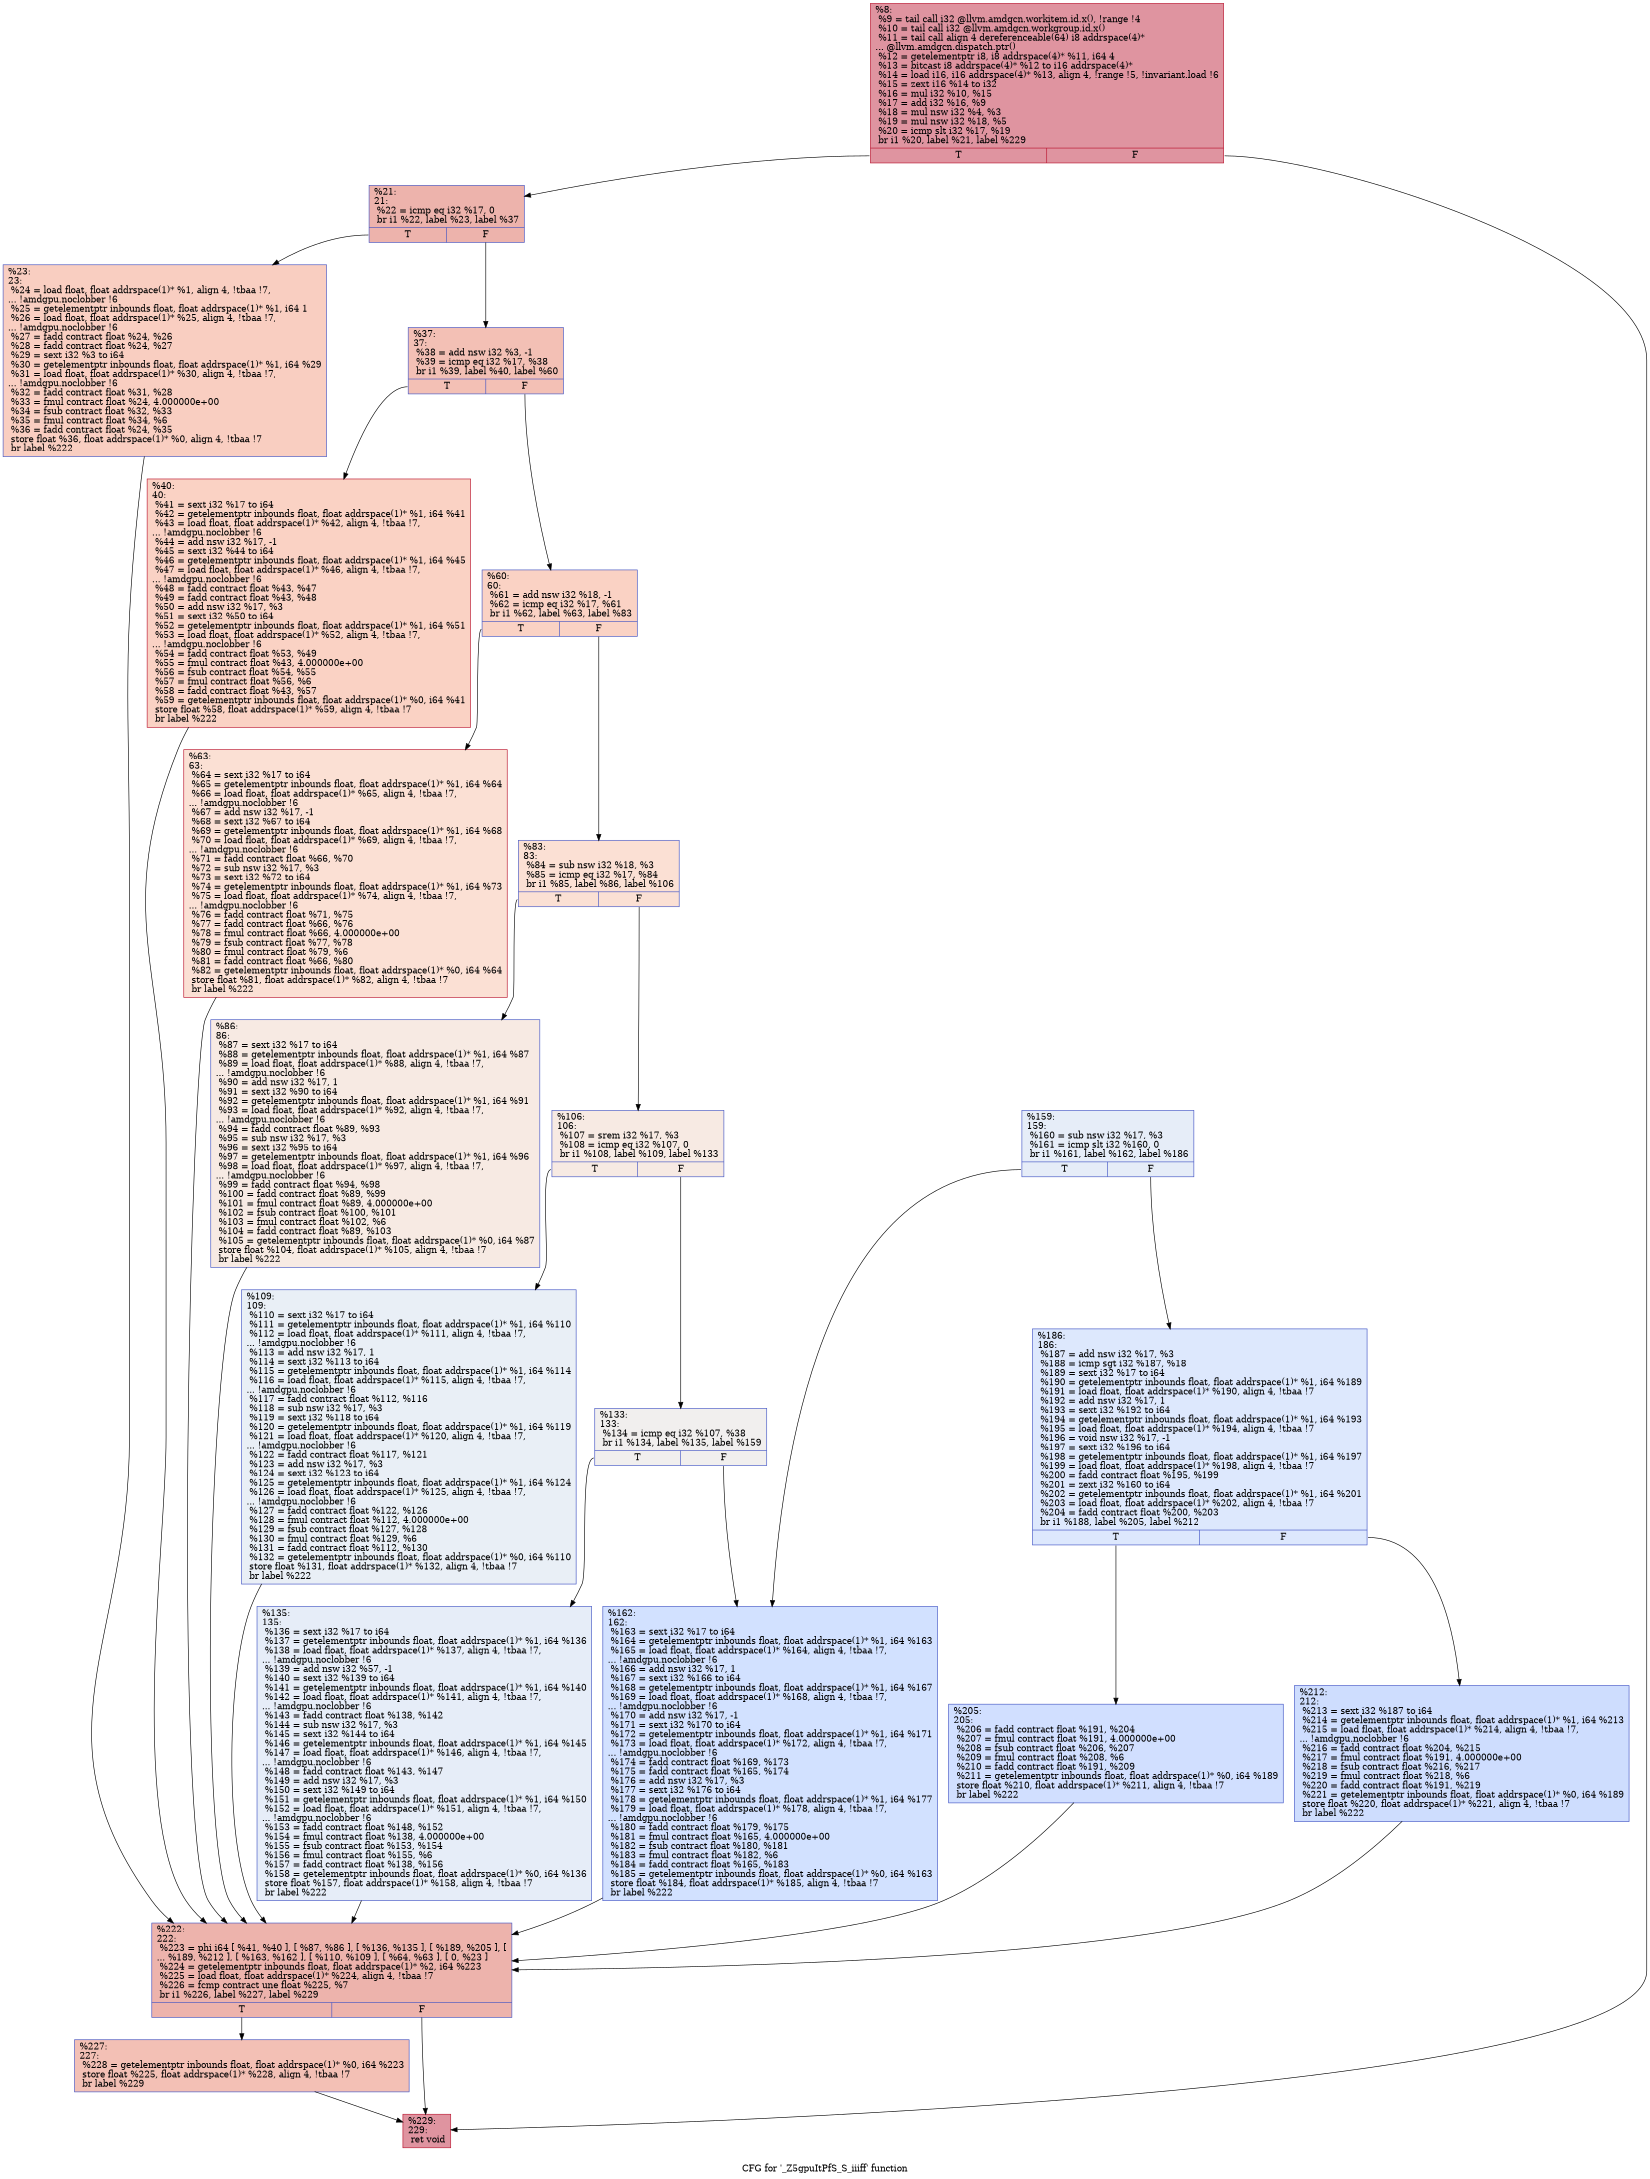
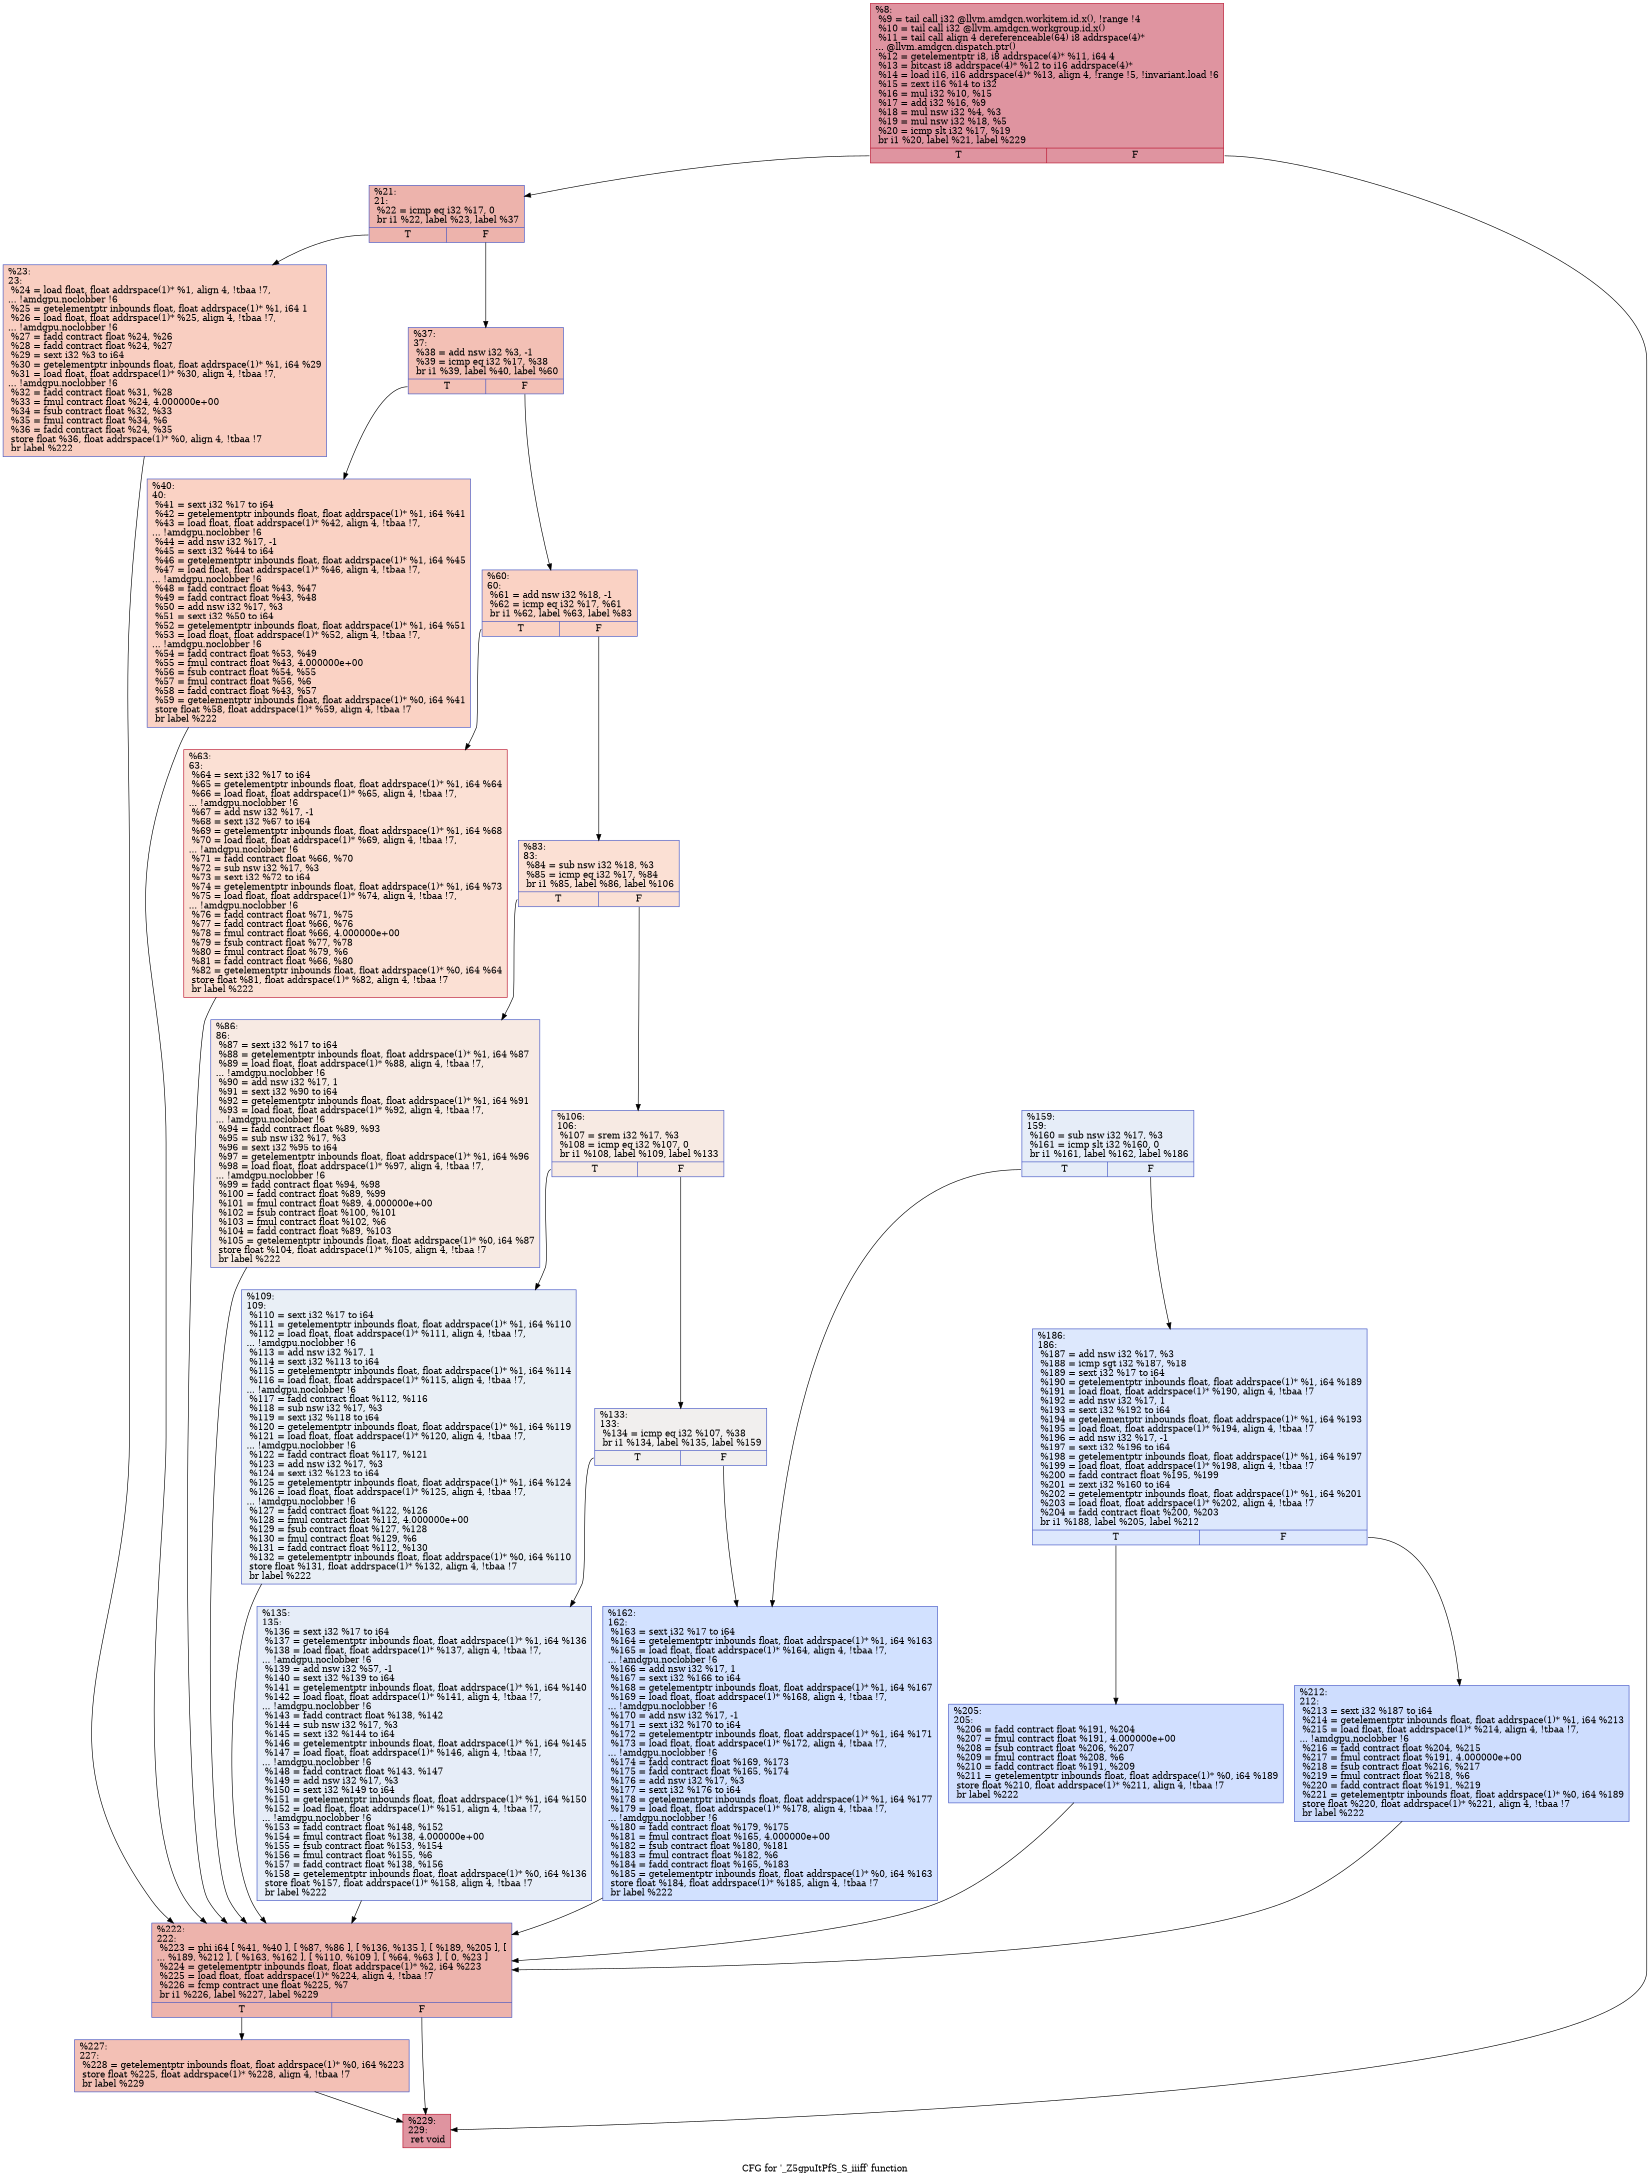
node "%40:": color #b70d28ff -> #3d50c3ff
node "%186:": text "%196 = void nsw i32 %17, -1" -> "%196 = add nsw i32 %17, -1"
